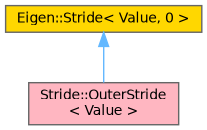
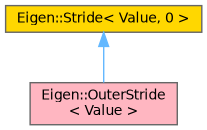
node "Stride::OuterStride < Value >": label "Stride::OuterStride < Value >" -> "Eigen::OuterStride < Value >"
